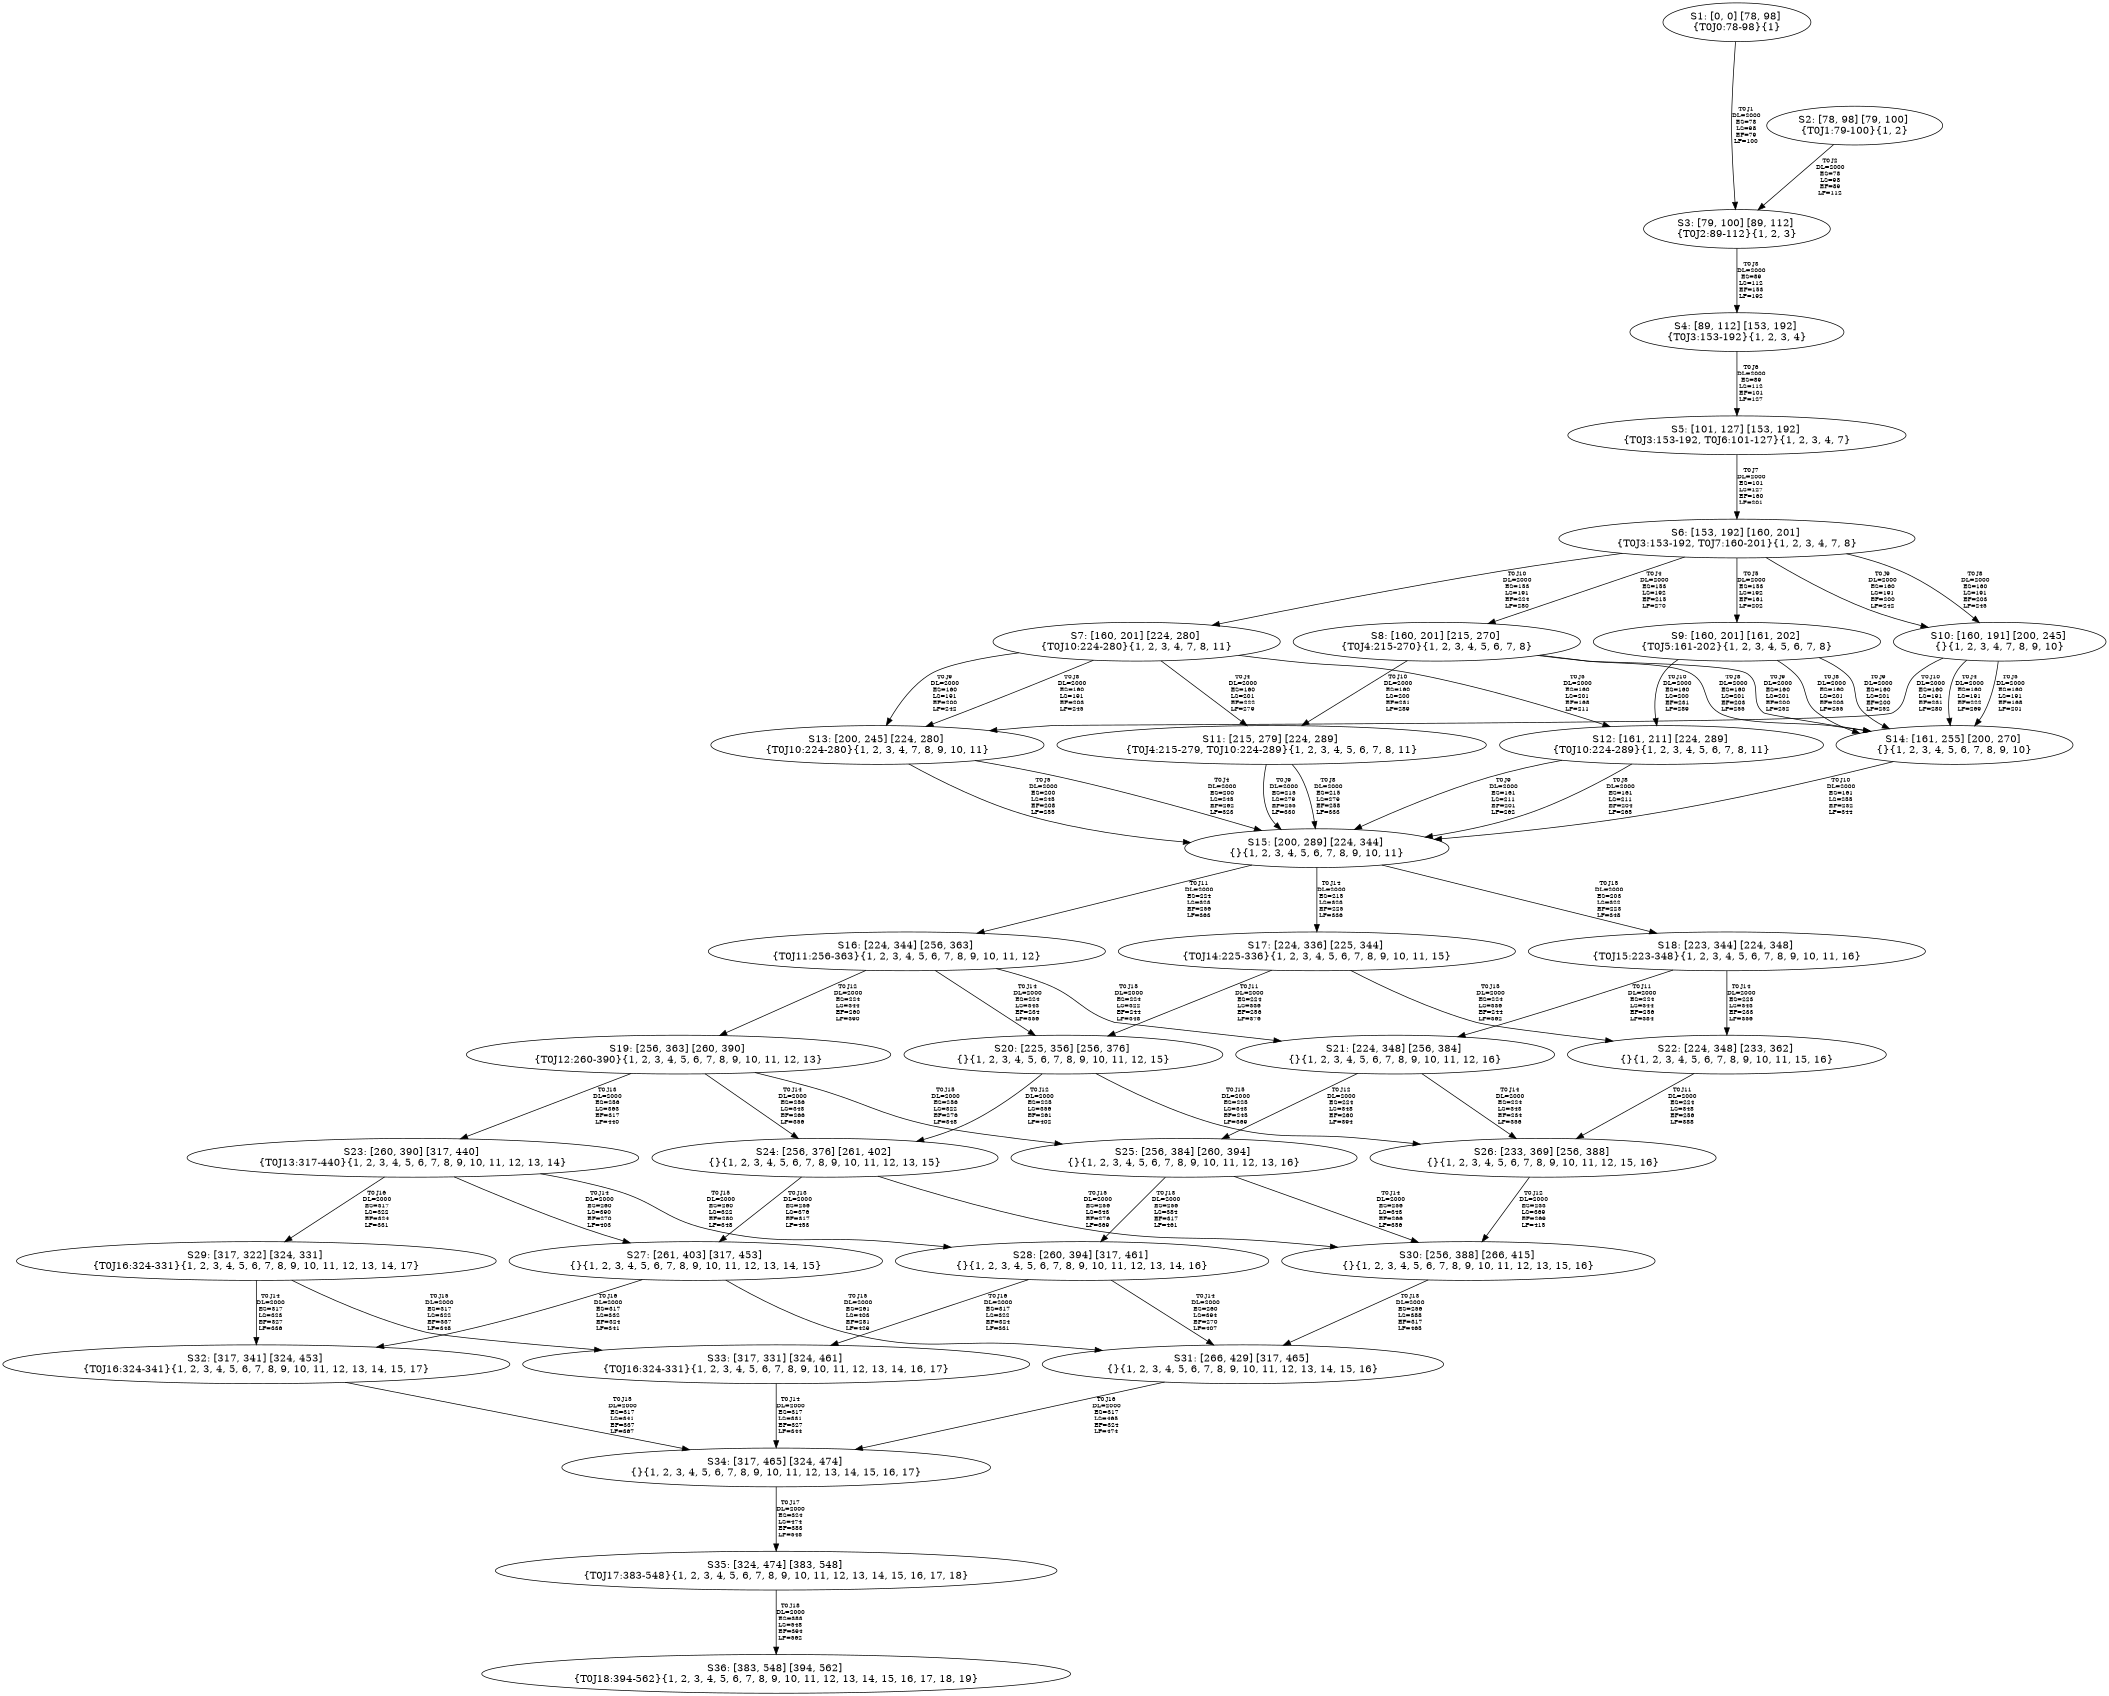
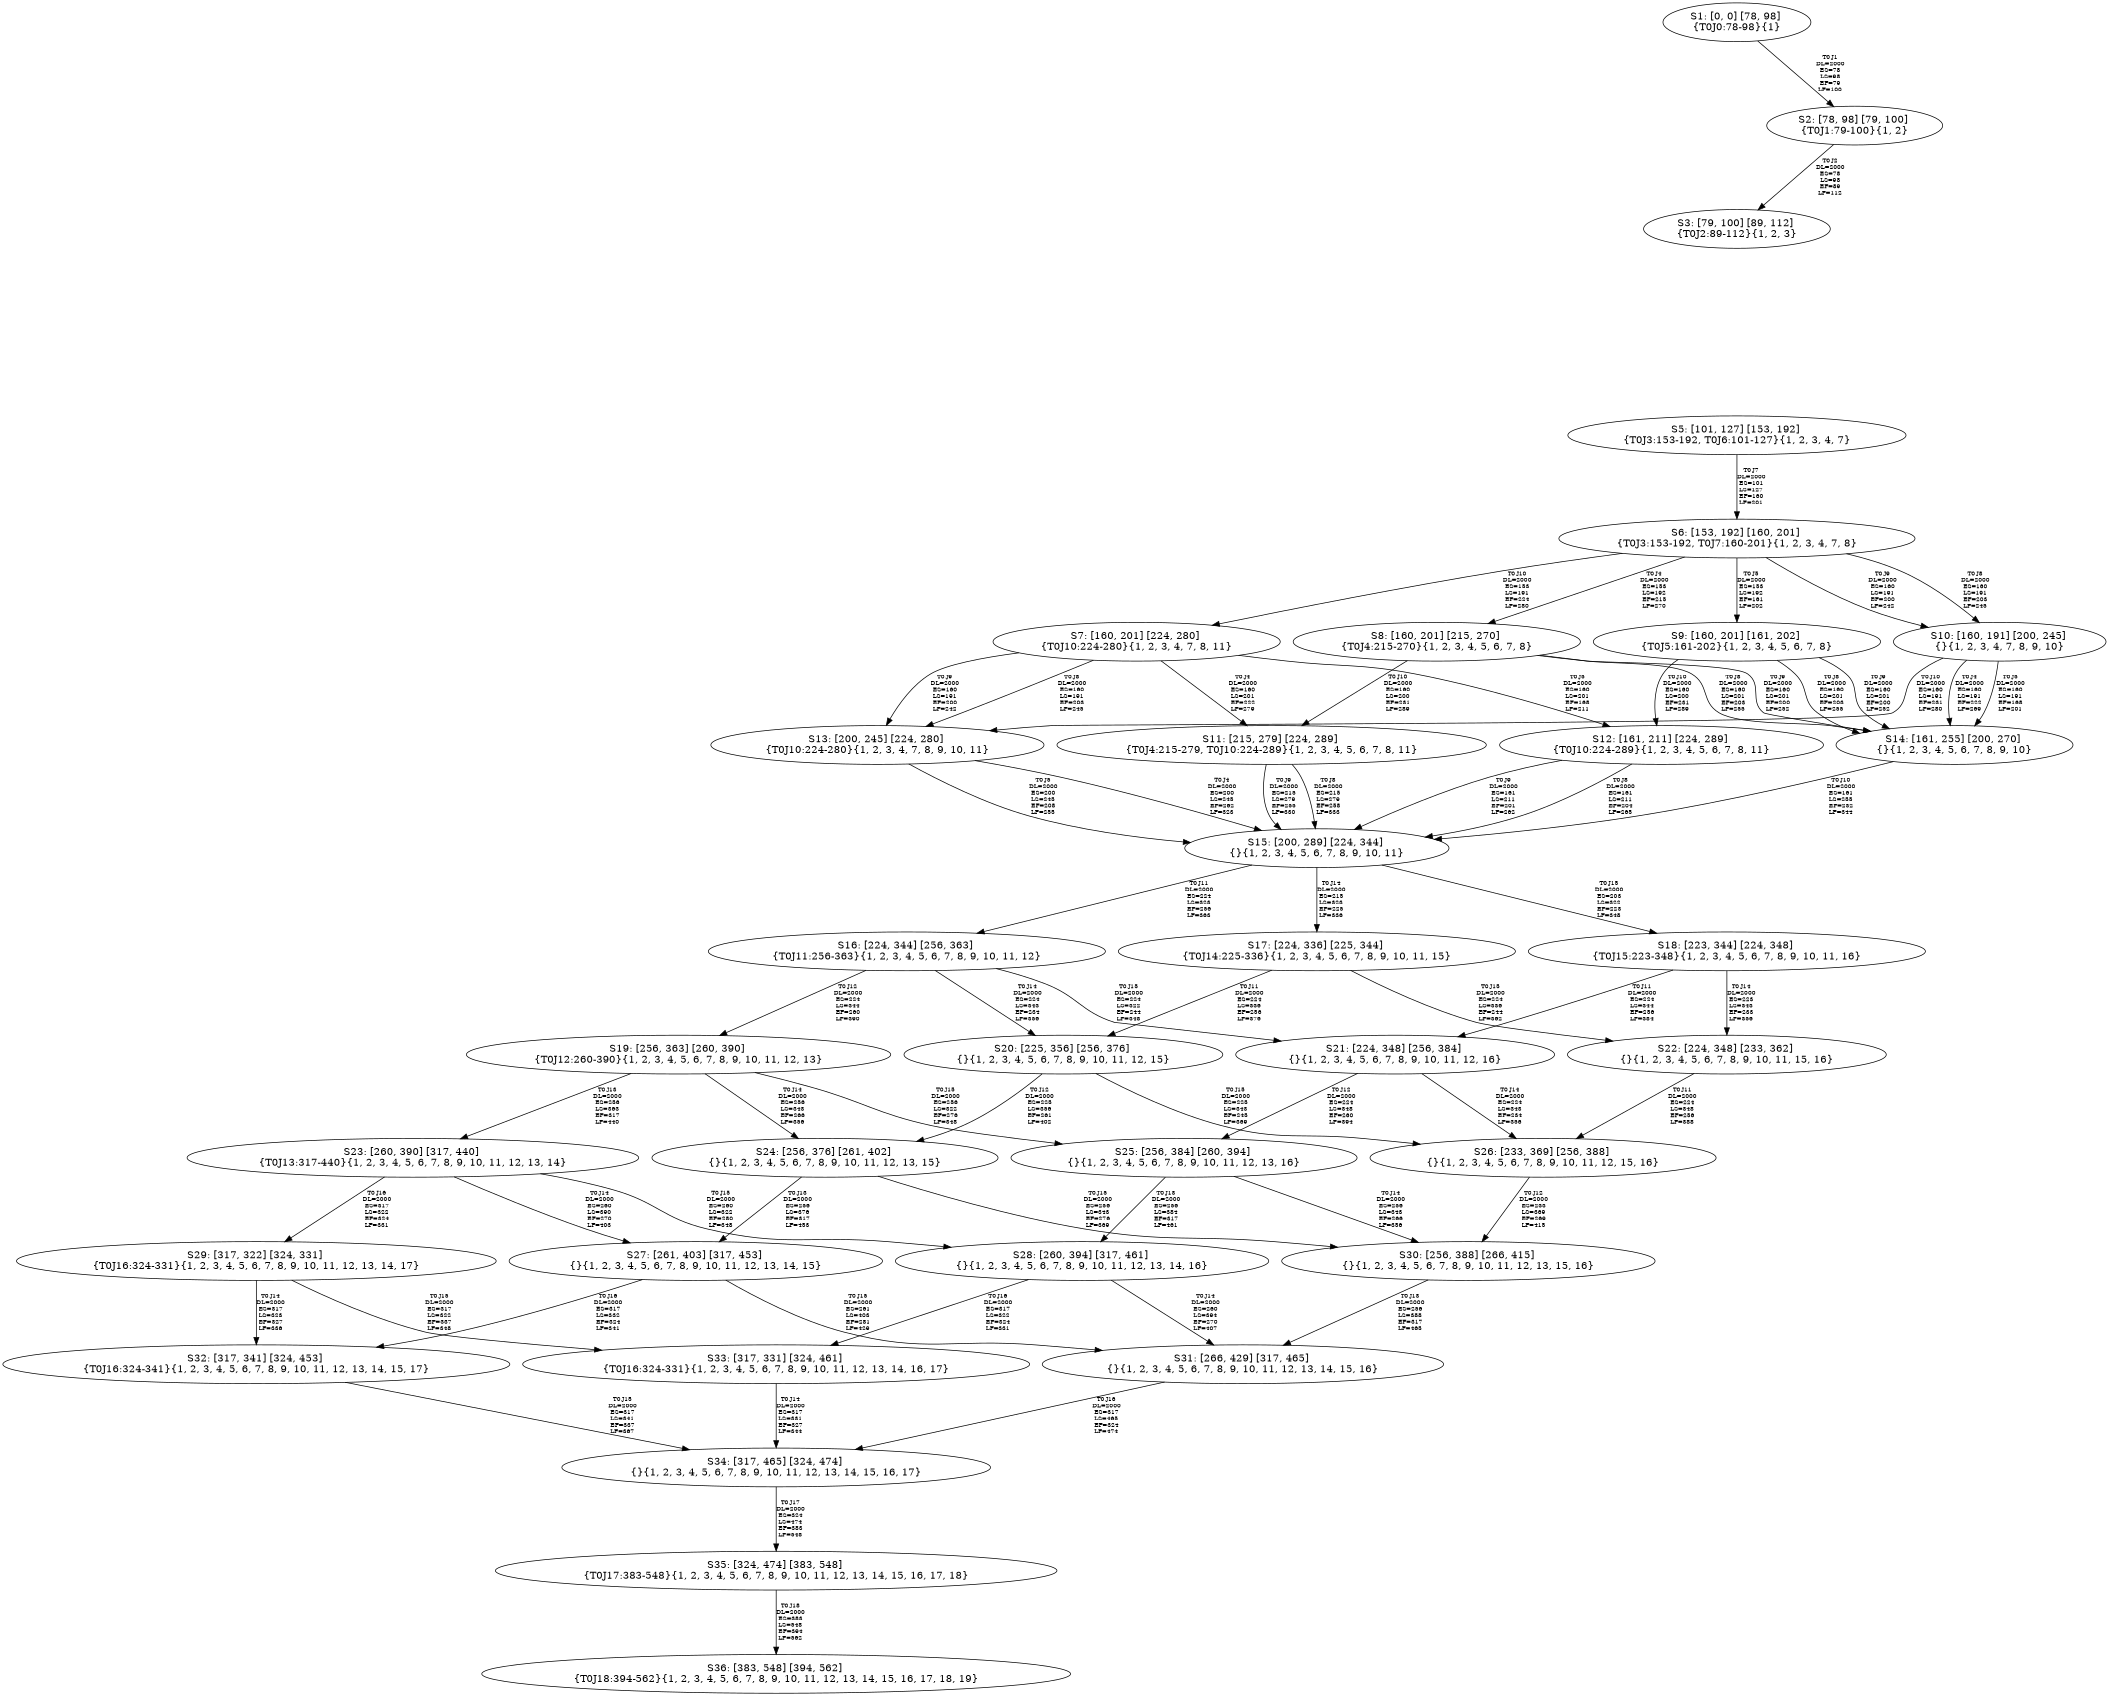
edge "S1: [0, 0] [78, 98] {T0J0:78-98}{1}" -> "S3: [79, 100] [89, 112] {T0J2:89-112}{1, 2, 3}": now "S1: [0, 0] [78, 98] {T0J0:78-98}{1}" -> "S2: [78, 98] [79, 100] {T0J1:79-100}{1, 2}"
node "S4: [89, 112] [153, 192] {T0J3:153-192}{1, 2, 3, 4}": removed
